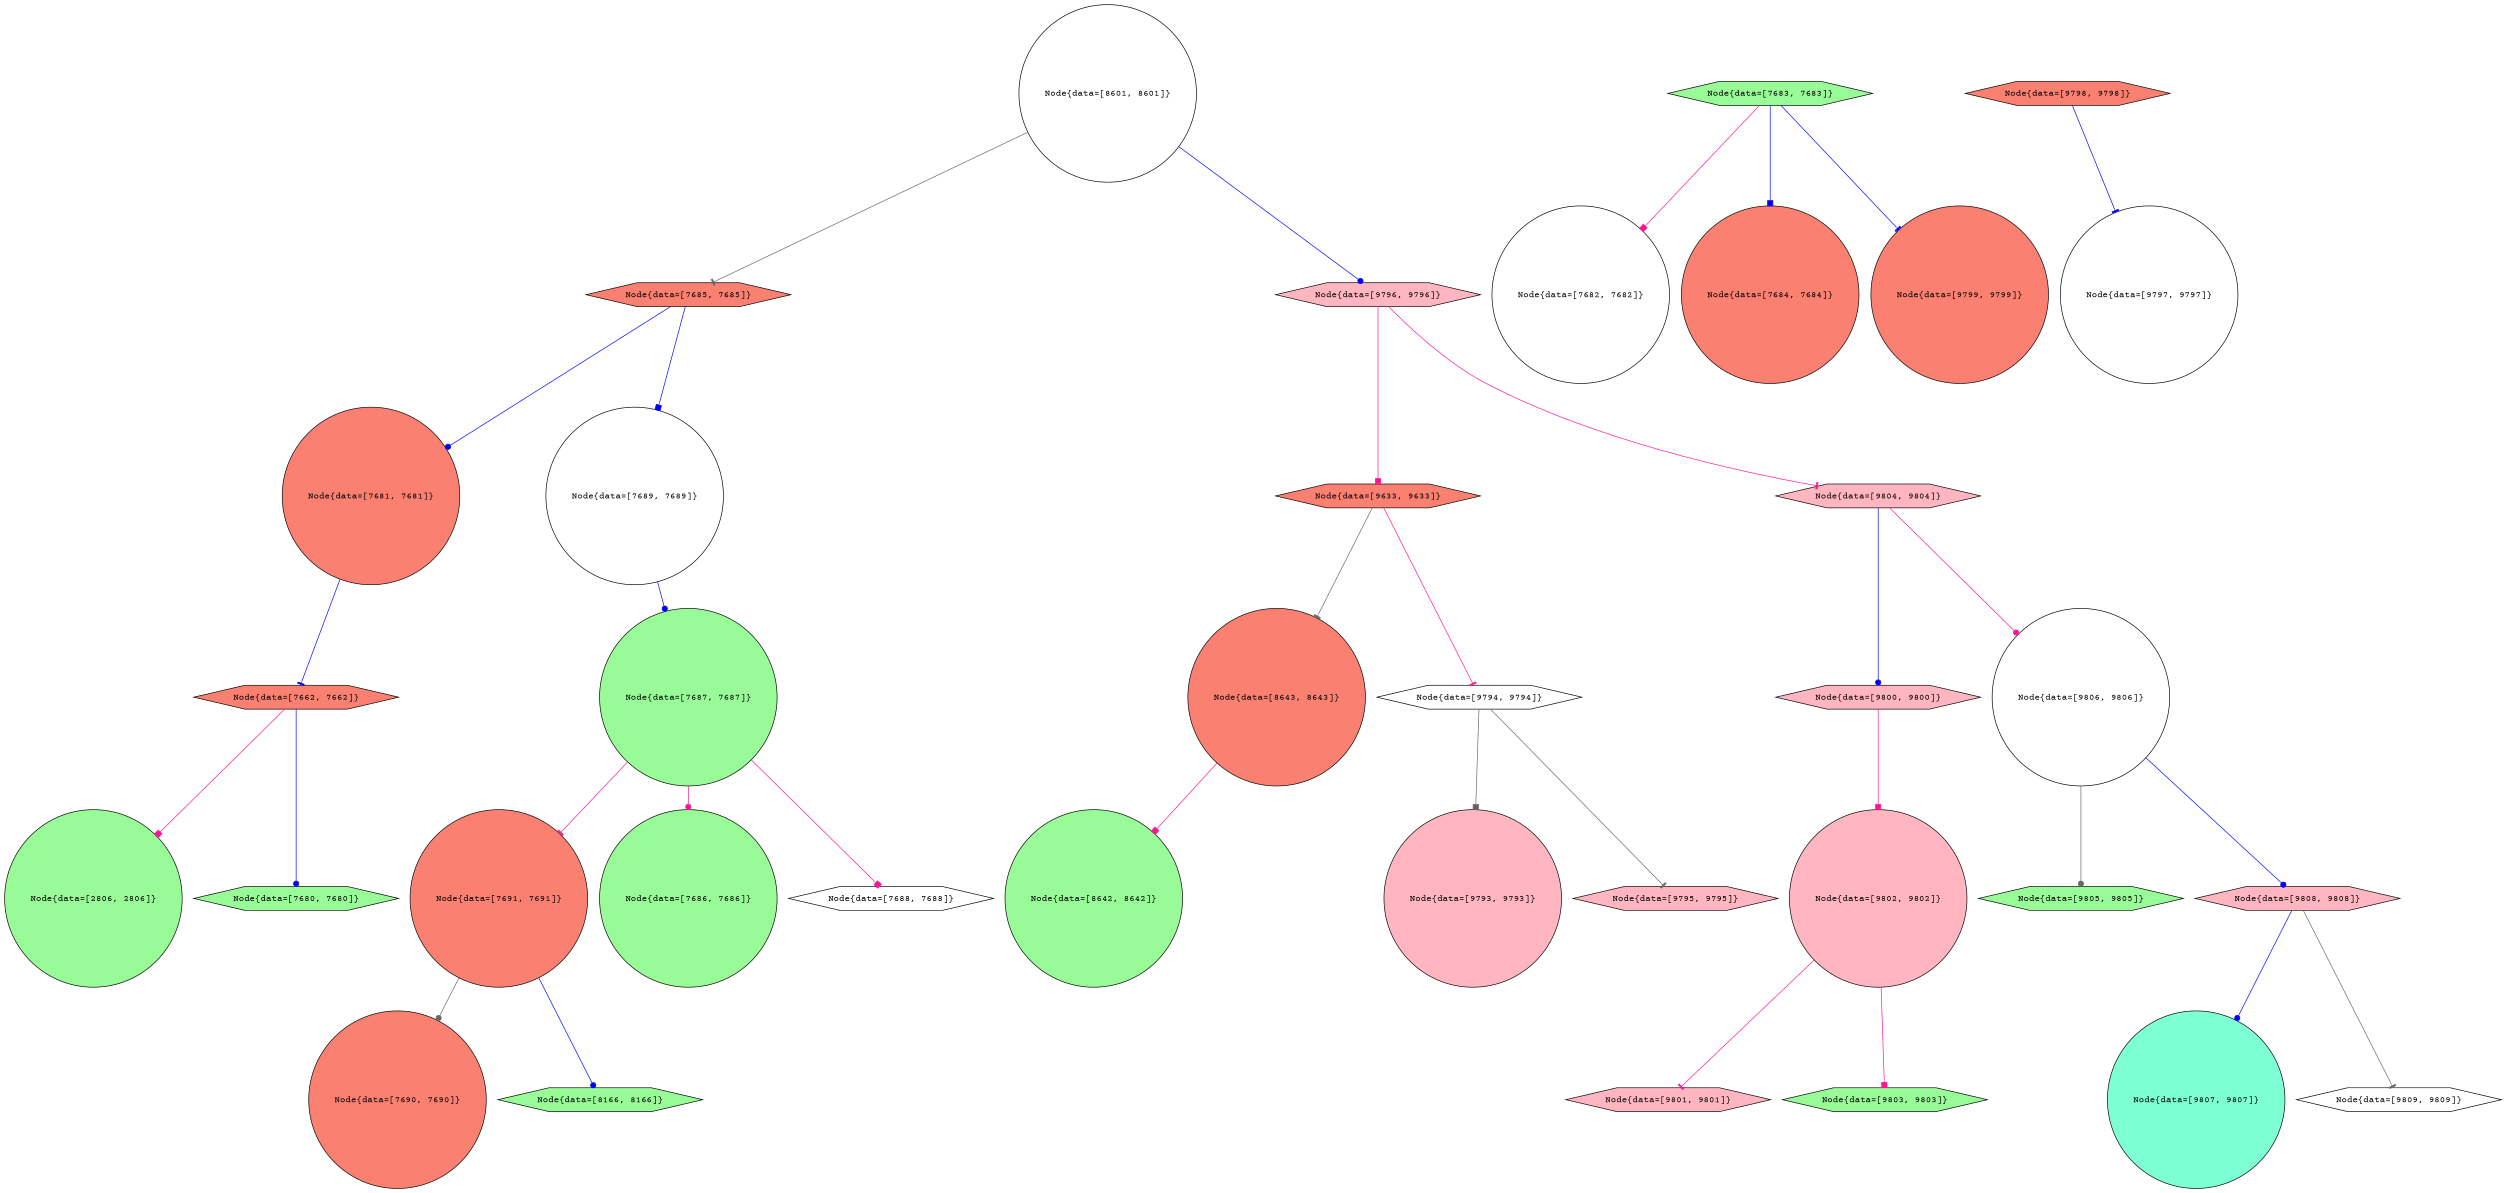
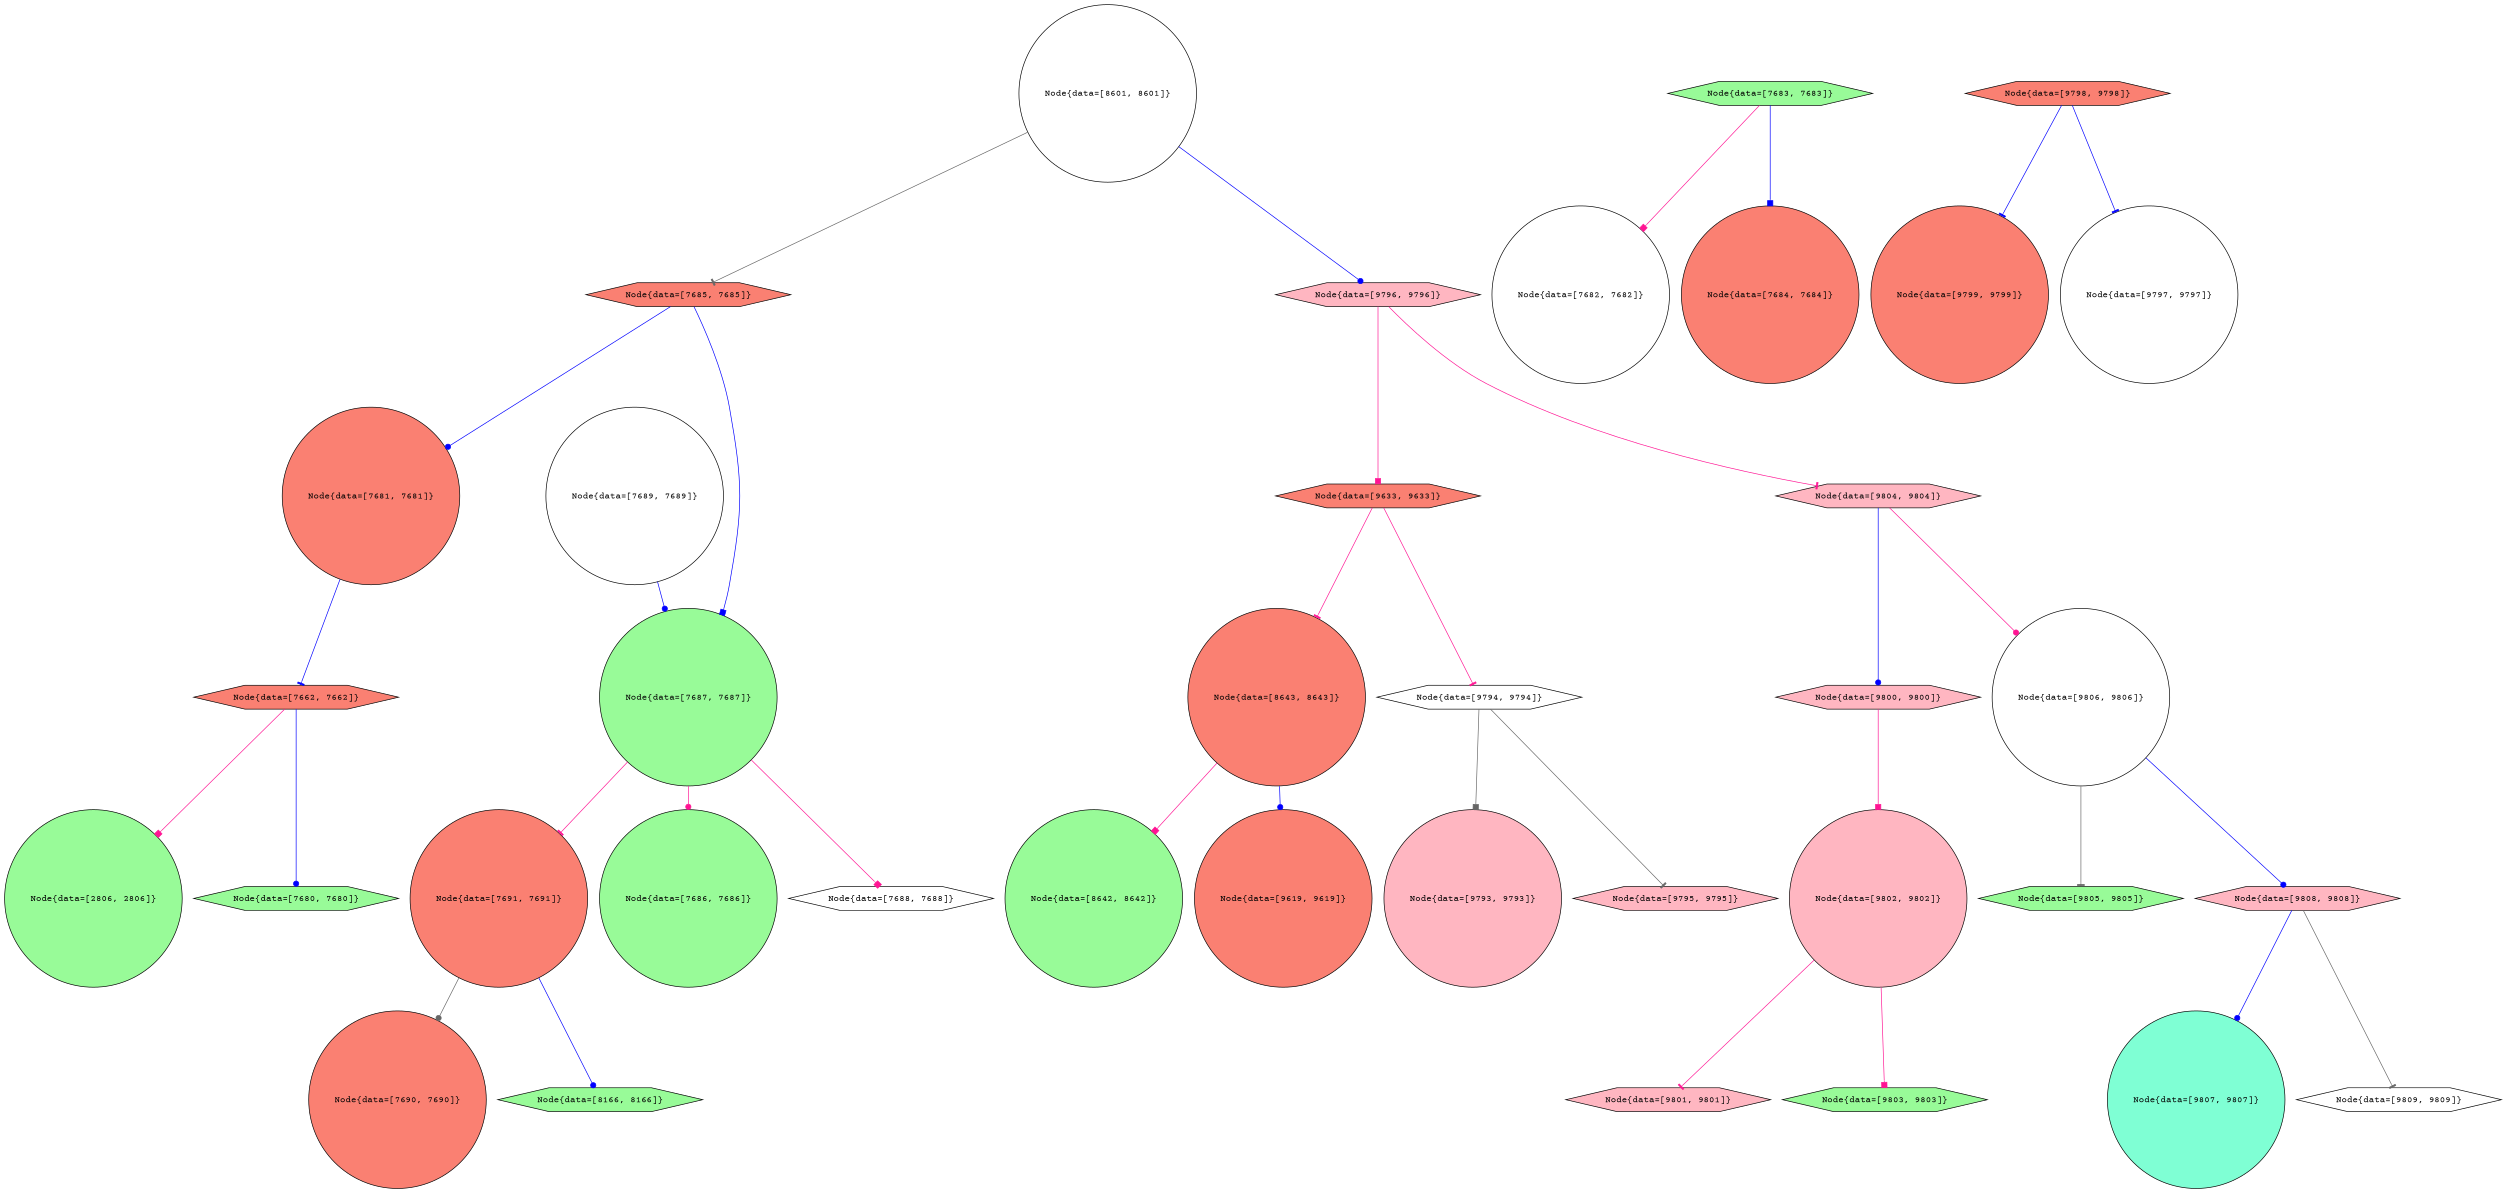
edge "Node{data=[7683, 7683]}" -> "Node{data=[9799, 9799]}": now "Node{data=[9798, 9798]}" -> "Node{data=[9799, 9799]}"
edge "Node{data=[7685, 7685]}" -> "Node{data=[7689, 7689]}": now "Node{data=[7685, 7685]}" -> "Node{data=[7687, 7687]}"
edge "Node{data=[9633, 9633]}" -> "Node{data=[8643, 8643]}": color gray40 -> deeppink
edge "Node{data=[9806, 9806]}" -> "Node{data=[9805, 9805]}": arrowhead dot -> tee
node "Node{data=[9619, 9619]}": added
